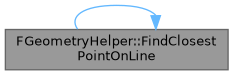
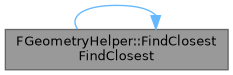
node "FGeometryHelper::FindClosest PointOnLine": label "FGeometryHelper::FindClosest PointOnLine" -> "FGeometryHelper::FindClosest FindClosest"
